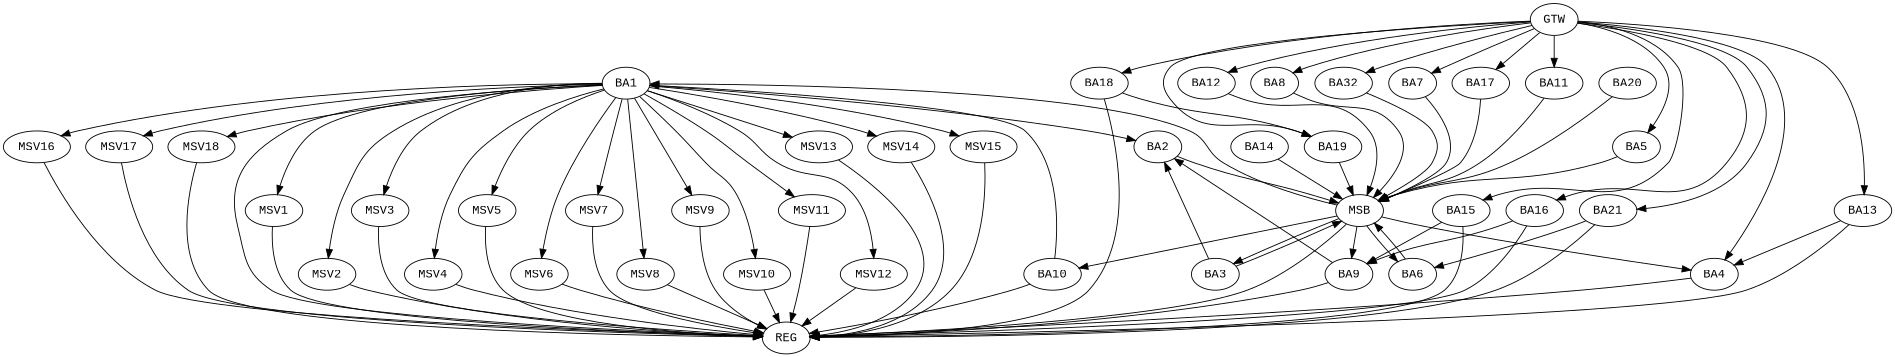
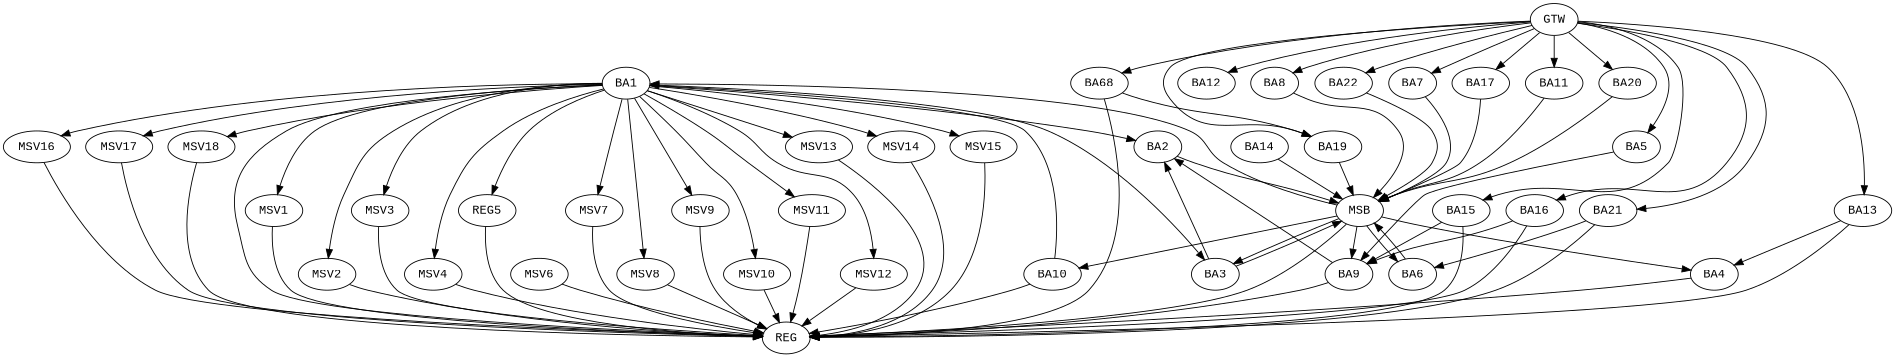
edge "GTW" -> "BA4": now "GTW" -> "BA20"
node "BA18": label "BA18" -> "BA68"
node "BA32": label "BA32" -> "BA22"
edge "BA12" -> "MSB": removed
edge "BA1" -> "MSV6": now "BA1" -> "BA3"
edge "BA5" -> "MSB": now "BA5" -> "BA9"
node "MSV5": label "MSV5" -> "REG5"
